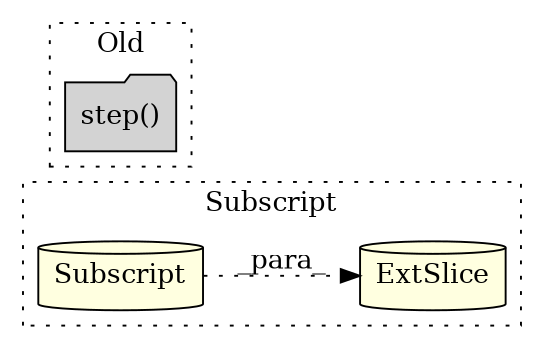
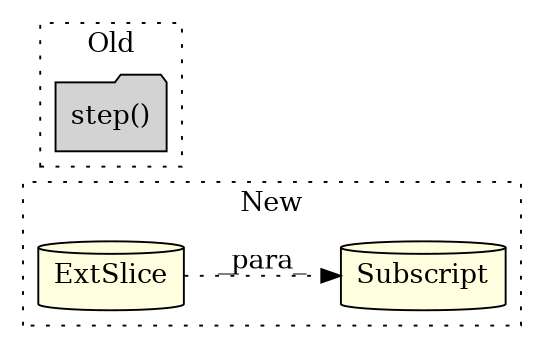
cluster "Subscript": label "Subscript" -> "New"
edge "Subscript" -> "ExtSlice": reversed
